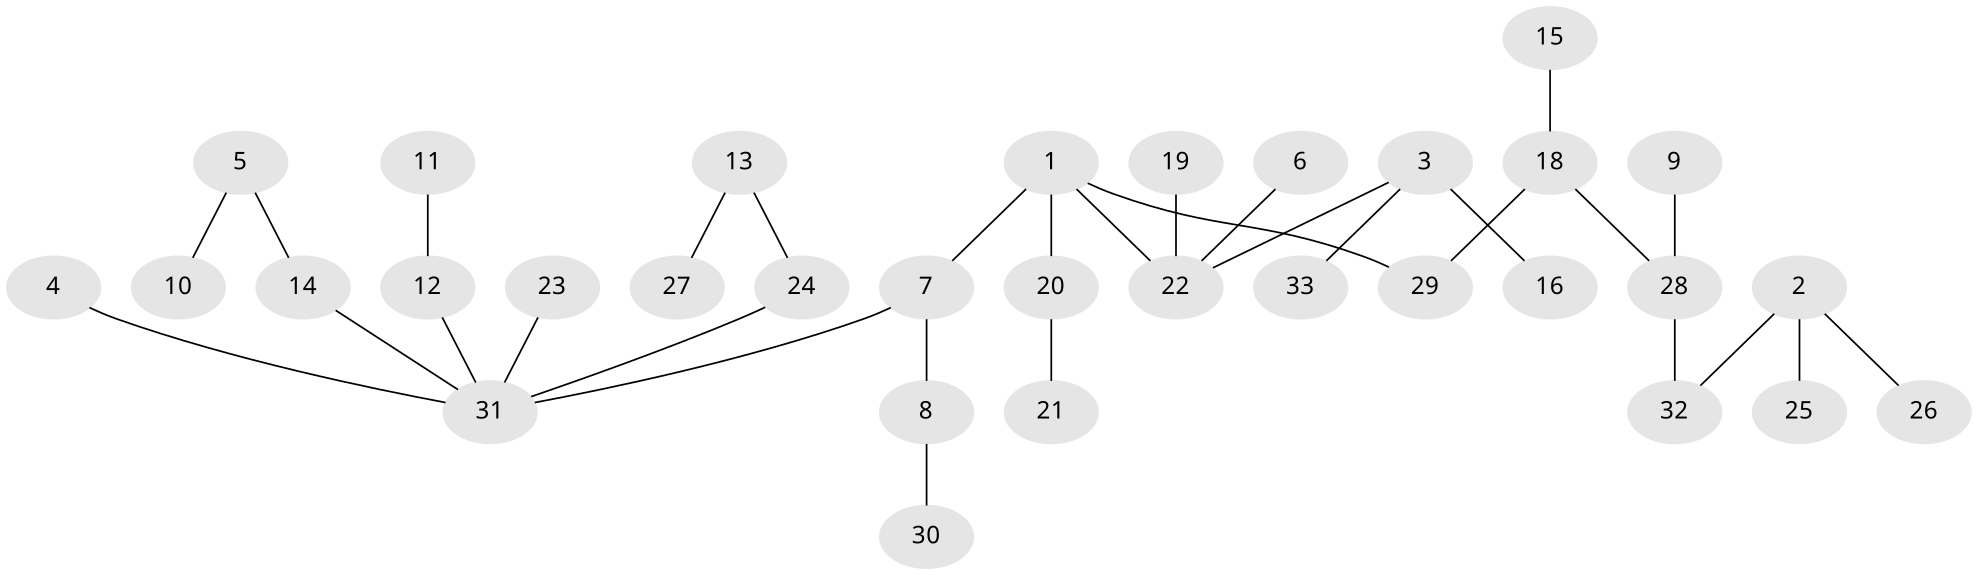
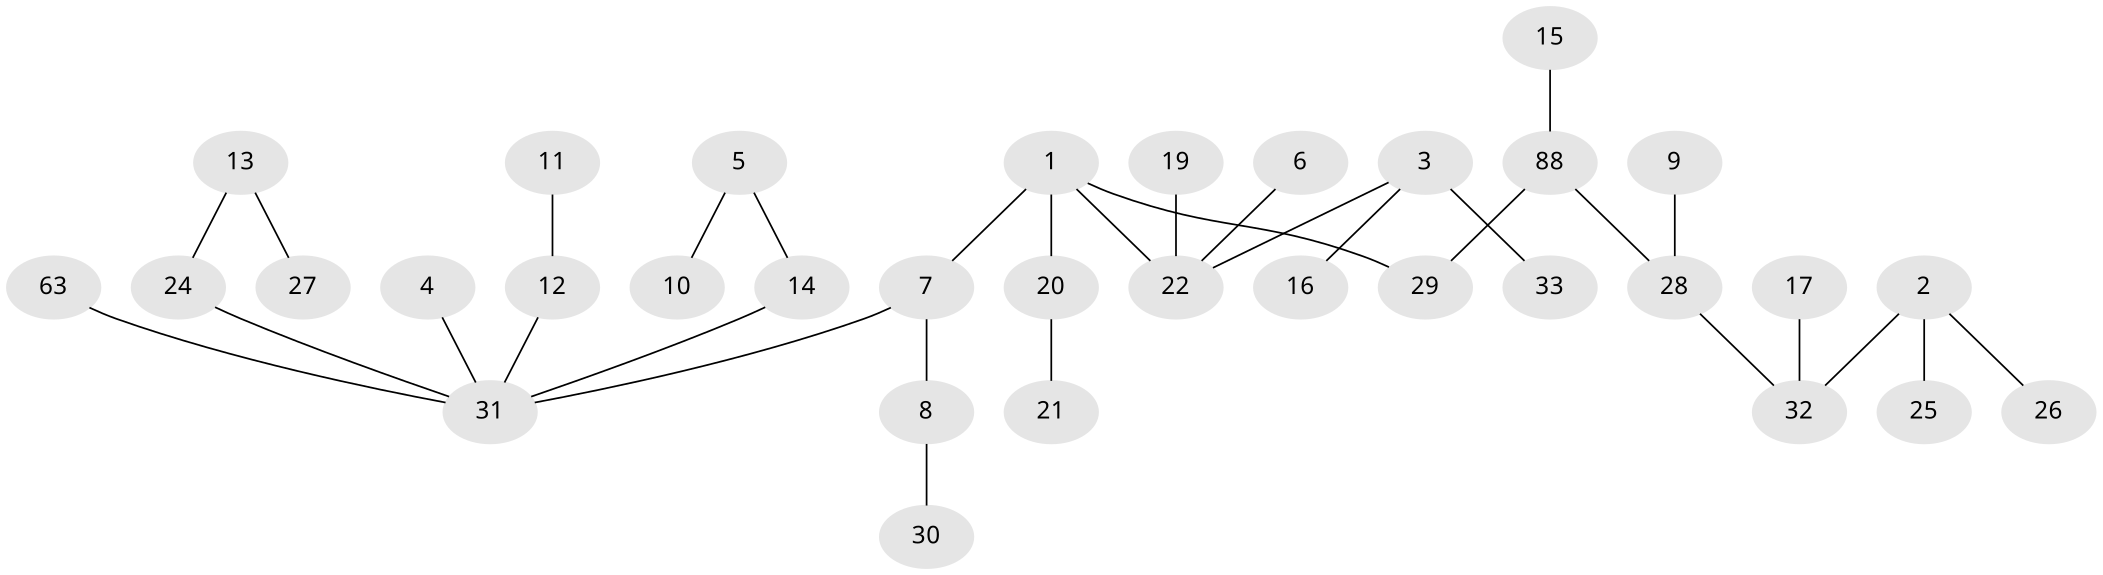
node "18": label "18" -> "88"
node "23": label "23" -> "63"
node "17": added
